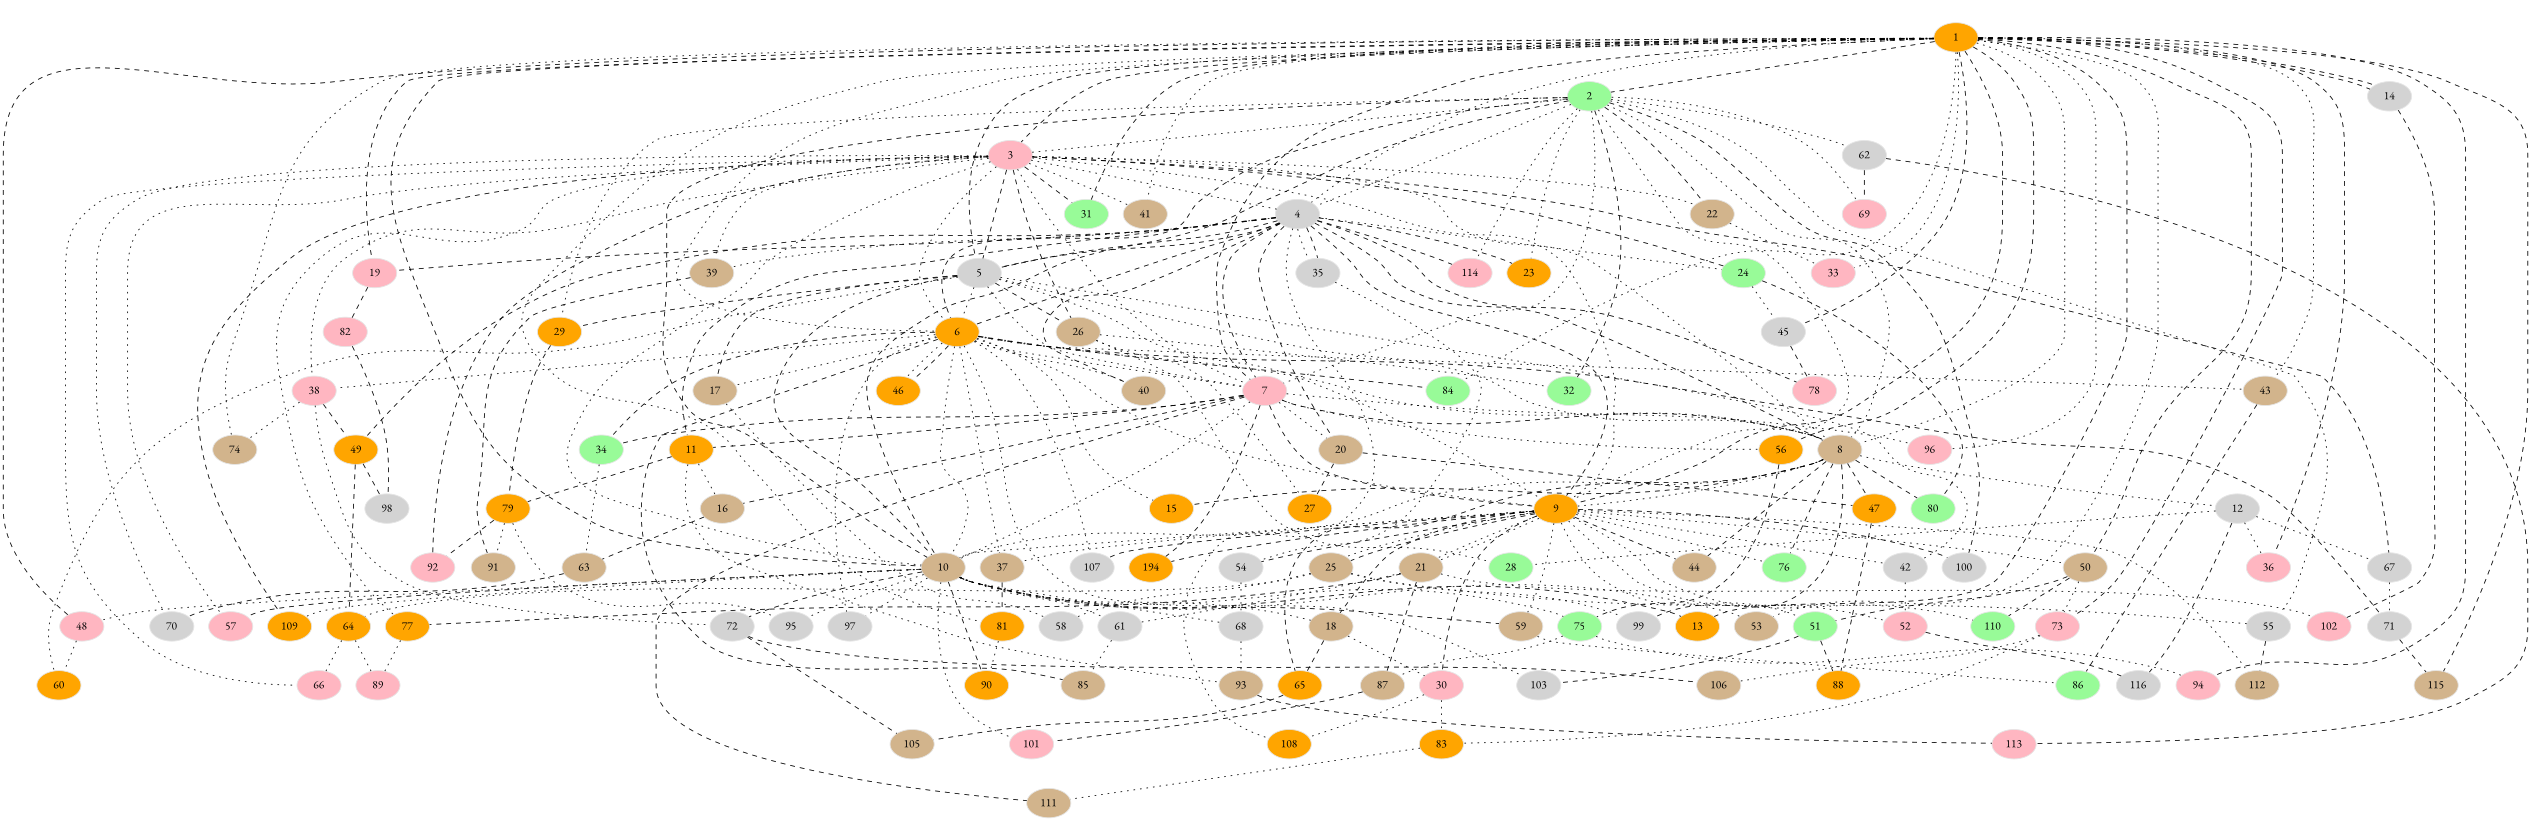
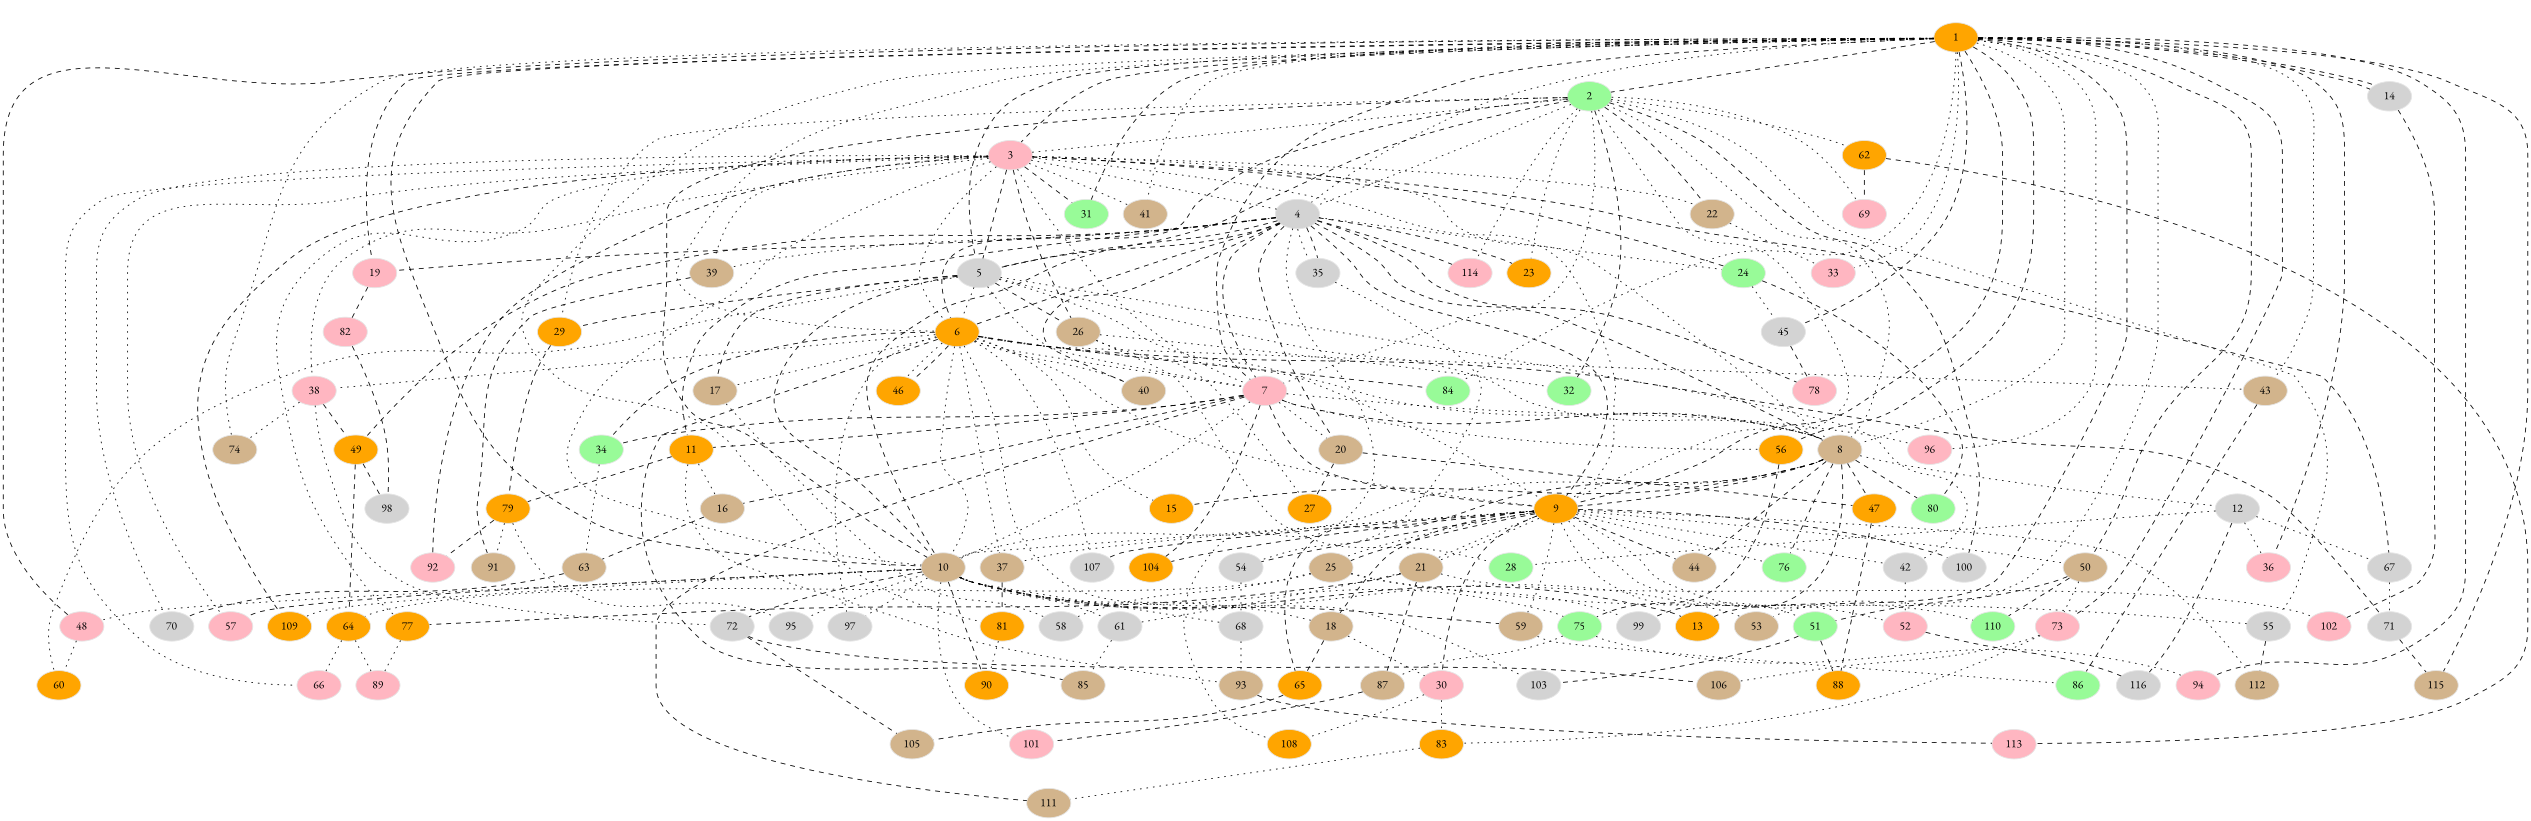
node "62": fillcolor lightgrey -> orange
edge "8" -- "9": style dotted -> dashed
node "194": label "194" -> "104"
